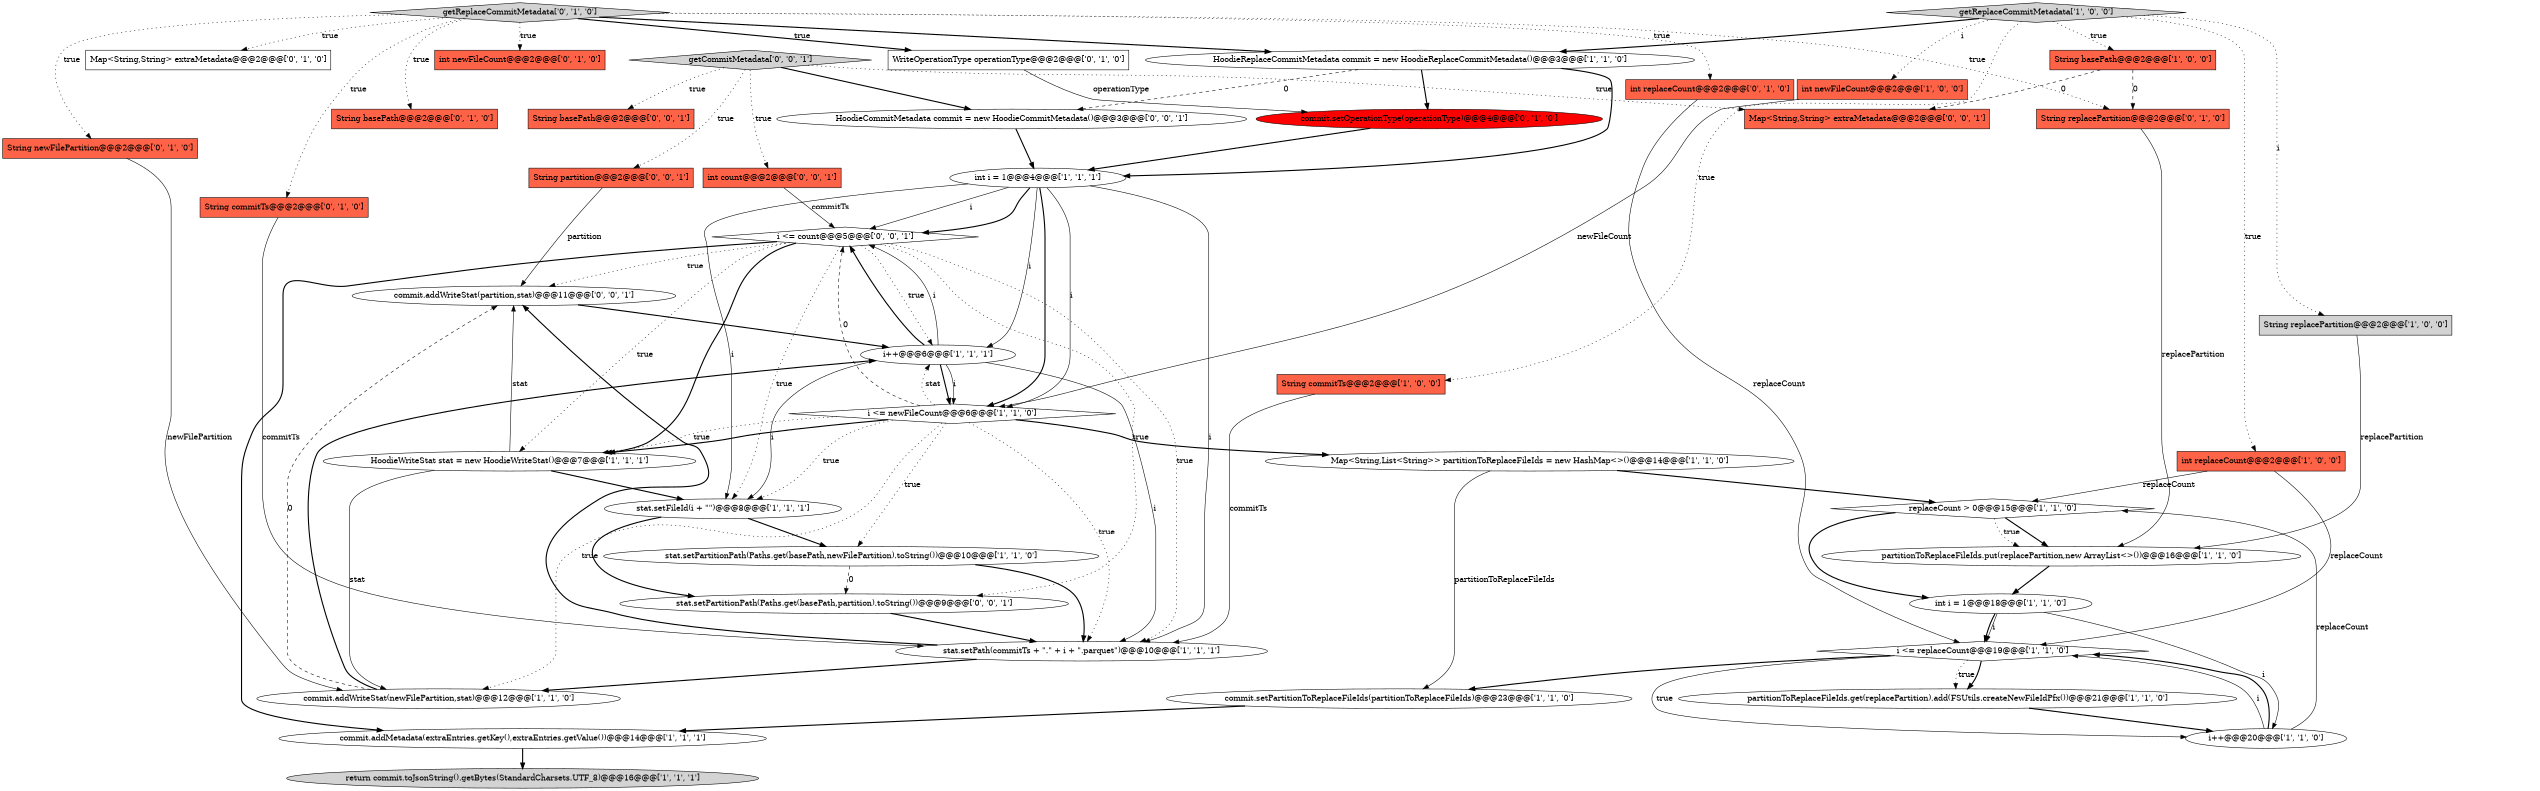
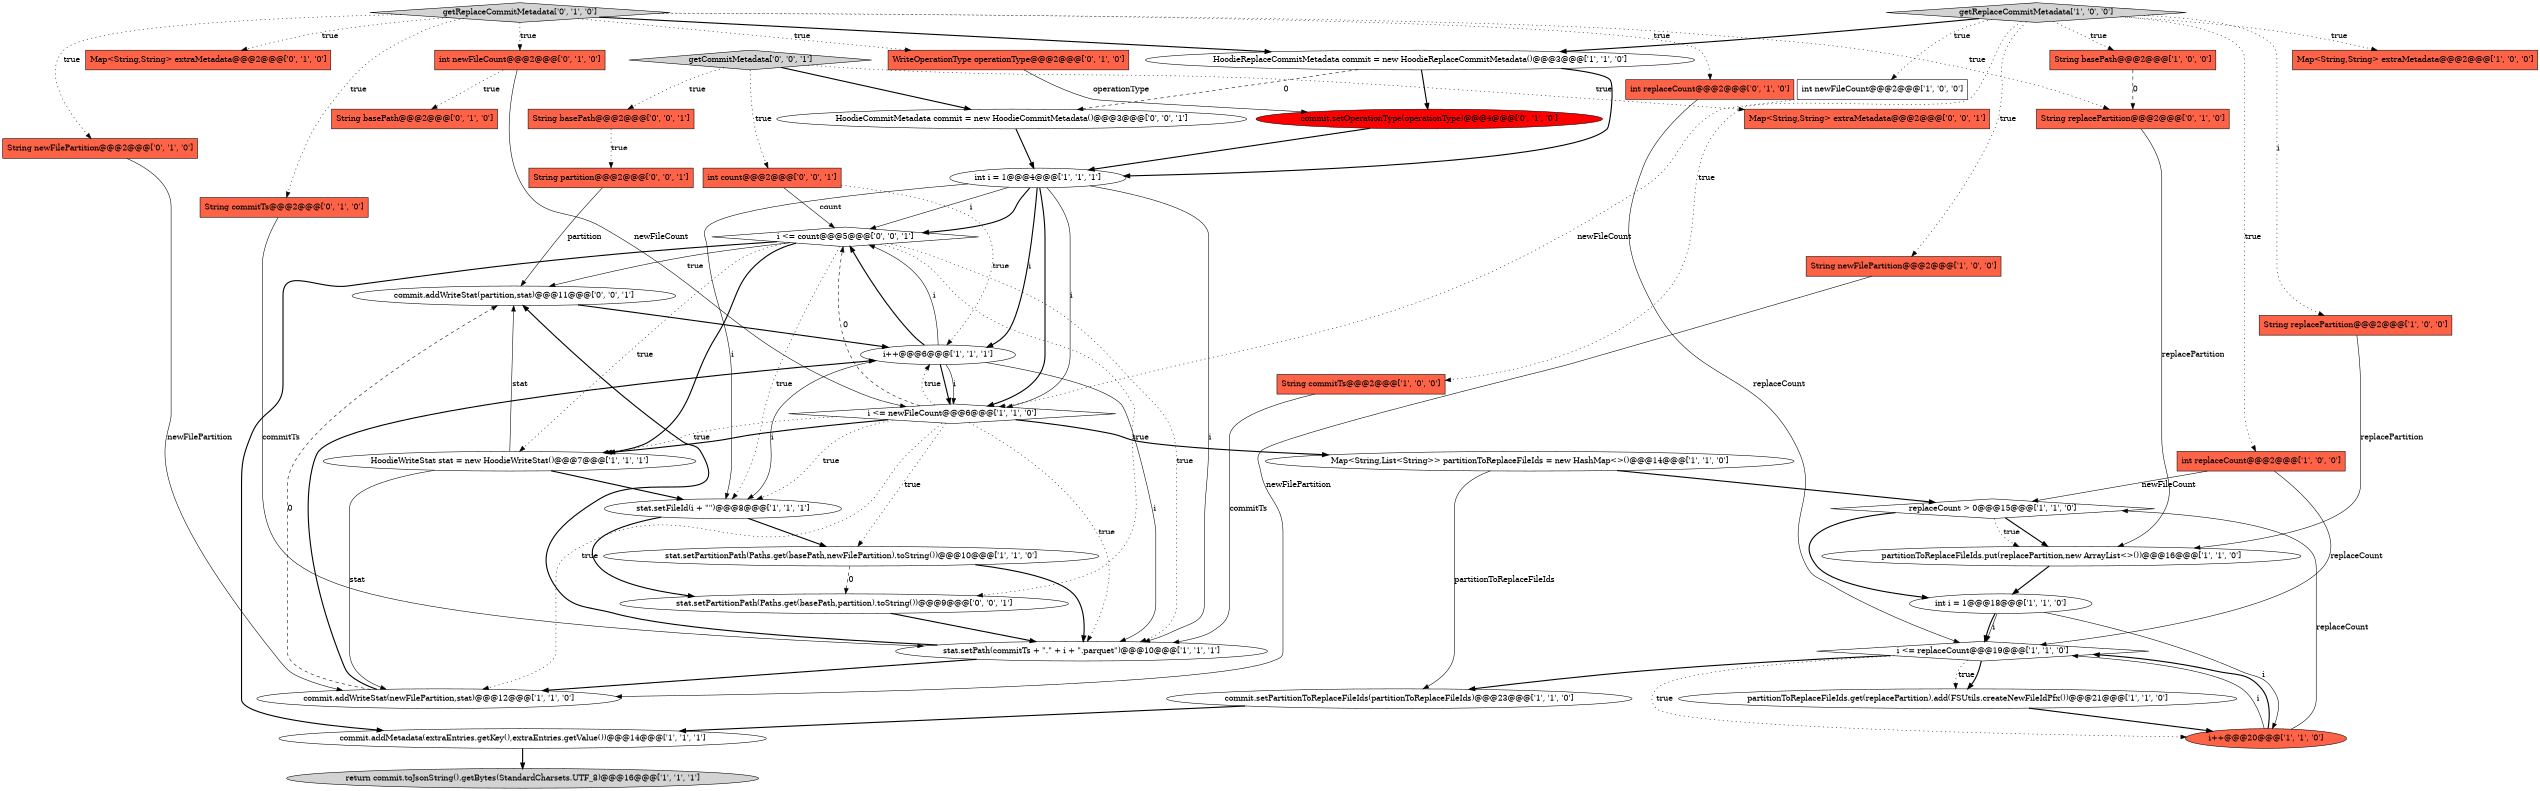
edge "getReplaceCommitMetadata['0', '1', '0']" -> "WriteOperationType operationType@@@2@@@['0', '1', '0']": style bold -> dotted
edge "getReplaceCommitMetadata['1', '0', '0']" -> "int newFileCount@@@2@@@['1', '0', '0']": label "i" -> "true"
edge "getReplaceCommitMetadata['0', '1', '0']" -> "String basePath@@@2@@@['0', '1', '0']": now "int newFileCount@@@2@@@['0', '1', '0']" -> "String basePath@@@2@@@['0', '1', '0']"
node "Map<String,String> extraMetadata@@@2@@@['0', '1', '0']": fillcolor white -> tomato
node "WriteOperationType operationType@@@2@@@['0', '1', '0']": fillcolor white -> tomato
node "Map<String,String> extraMetadata@@@2@@@['1', '0', '0']": added
node "int newFileCount@@@2@@@['1', '0', '0']": fillcolor tomato -> white
edge "String basePath@@@2@@@['1', '0', '0']" -> "Map<String,String> extraMetadata@@@2@@@['0', '0', '1']": removed, label "0"
edge "getCommitMetadata['0', '0', '1']" -> "String partition@@@2@@@['0', '0', '1']": now "String basePath@@@2@@@['0', '0', '1']" -> "String partition@@@2@@@['0', '0', '1']"
edge "int count@@@2@@@['0', '0', '1']" -> "i <= count@@@5@@@['0', '0', '1']": label "commitTs" -> "count"
edge "int newFileCount@@@2@@@['0', '1', '0']" -> "i <= newFileCount@@@6@@@['1', '1', '0']": added, label "newFileCount"
edge "i <= count@@@5@@@['0', '0', '1']" -> "commit.addWriteStat(partition,stat)@@@11@@@['0', '0', '1']": style dotted -> solid
node "String newFilePartition@@@2@@@['1', '0', '0']": added
edge "int i = 1@@@4@@@['1', '1', '1']" -> "i++@@@6@@@['1', '1', '1']": style solid -> bold
edge "i <= count@@@5@@@['0', '0', '1']" -> "i++@@@6@@@['1', '1', '1']": now "int count@@@2@@@['0', '0', '1']" -> "i++@@@6@@@['1', '1', '1']"
edge "int newFileCount@@@2@@@['1', '0', '0']" -> "i <= newFileCount@@@6@@@['1', '1', '0']": style solid -> dotted
node "String replacePartition@@@2@@@['1', '0', '0']": fillcolor lightgray -> tomato
edge "i <= newFileCount@@@6@@@['1', '1', '0']" -> "i++@@@6@@@['1', '1', '1']": label "stat" -> "true"
edge "int replaceCount@@@2@@@['1', '0', '0']" -> "replaceCount > 0@@@15@@@['1', '1', '0']": label "replaceCount" -> "newFileCount"
edge "i <= replaceCount@@@19@@@['1', '1', '0']" -> "i++@@@20@@@['1', '1', '0']": style solid -> dotted
node "i++@@@20@@@['1', '1', '0']": fillcolor white -> tomato
